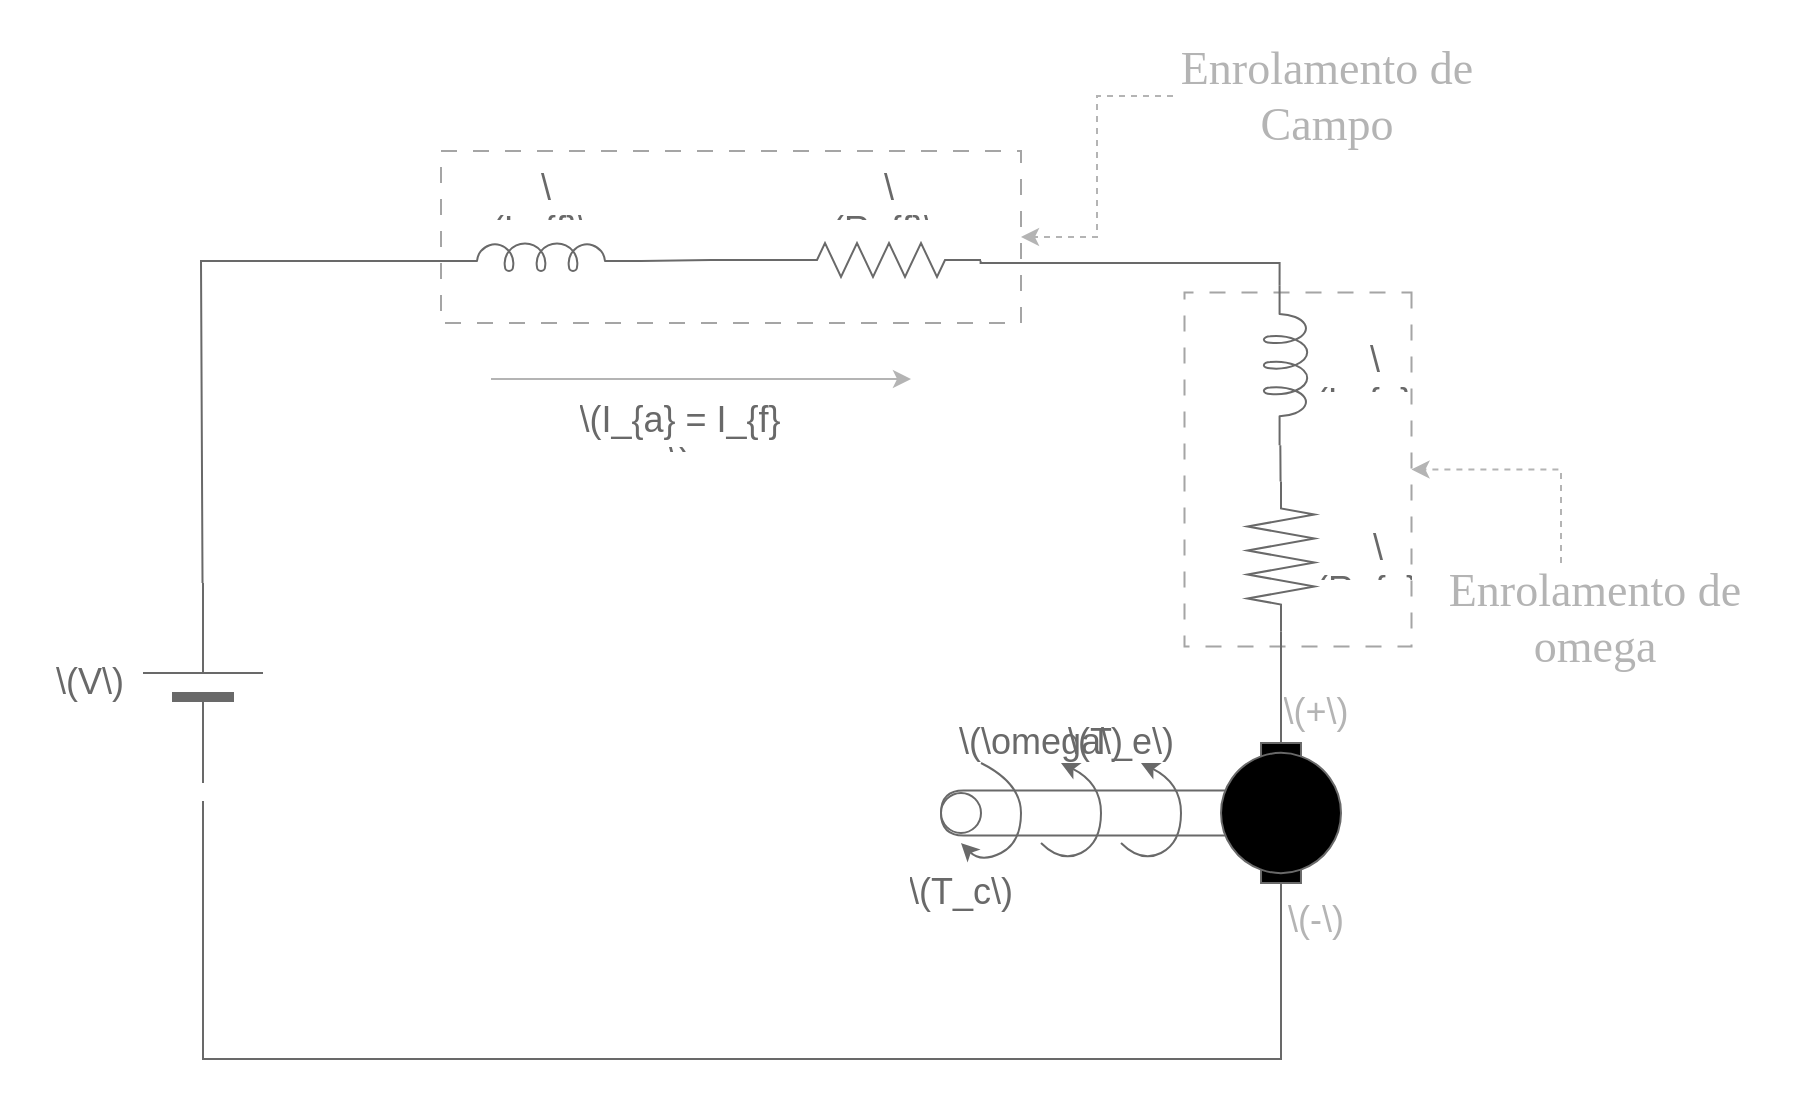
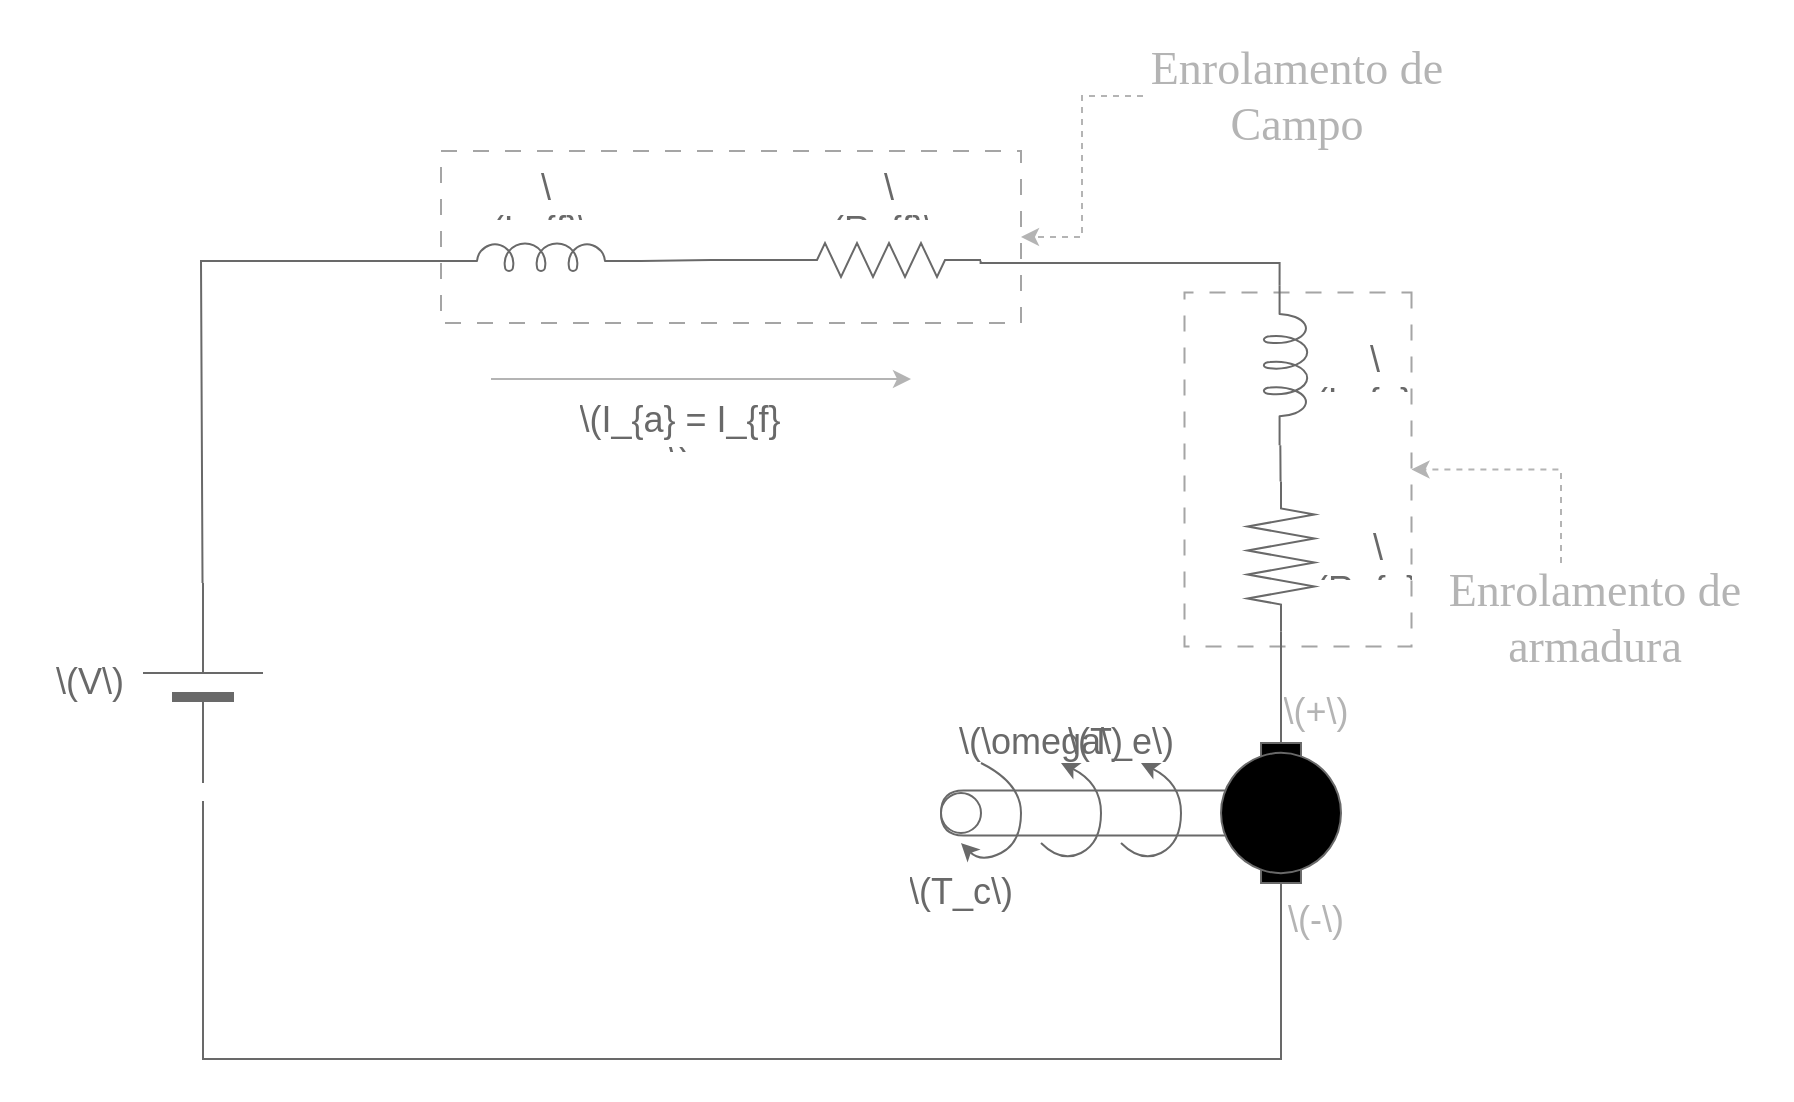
node "Enrolamento de Campo": moved (1328, 96) -> (1298, 96)
node "Enrolamento de omega": label "Enrolamento de omega" -> "Enrolamento de armadura"
